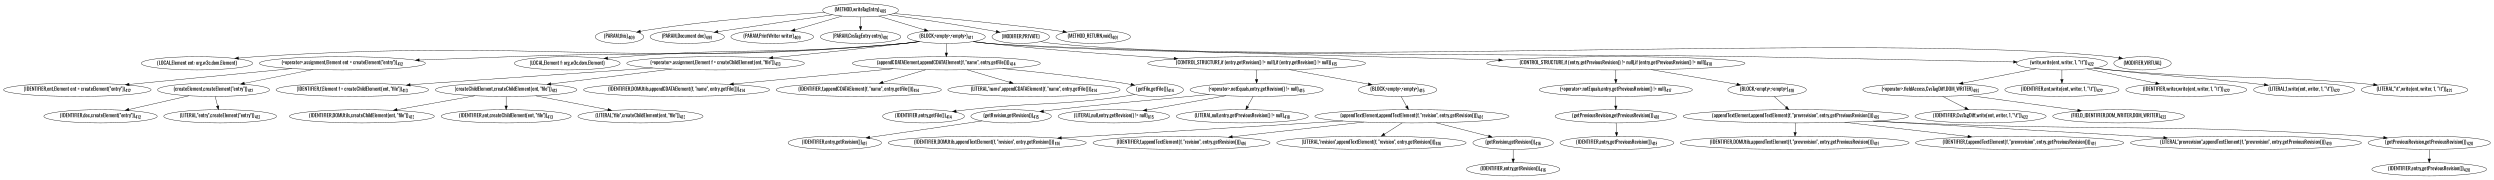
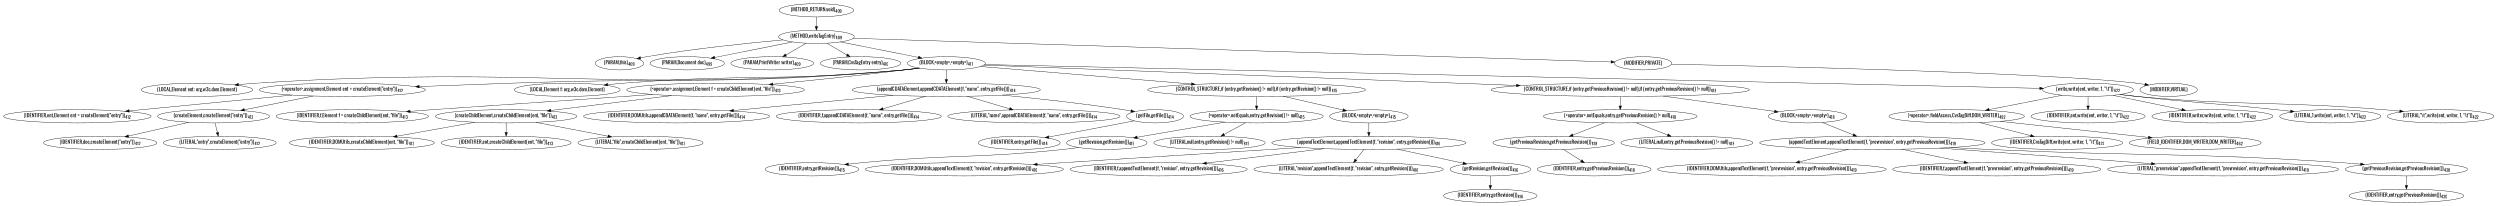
edge "(METHOD,writeTagEntry)" -> "(METHOD_RETURN,void)": reversed
node "(<operator>.notEquals,entry.getPreviousRevision() != null)": text "417" -> "418"
edge "(<operator>.notEquals,entry.getRevision() != null)" -> "(LITERAL,null,entry.getPreviousRevision() != null)": now "(<operator>.notEquals,entry.getPreviousRevision() != null)" -> "(LITERAL,null,entry.getPreviousRevision() != null)"
node "(FIELD_IDENTIFIER,DOM_WRITER,DOM_WRITER)": text "422" -> "462"
